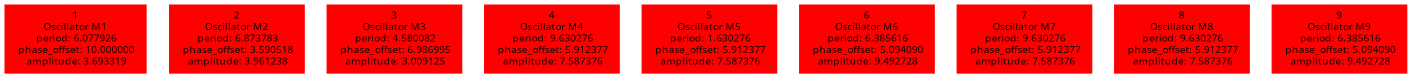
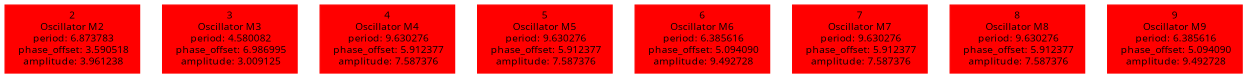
node "5": text "period: 1.630276" -> "period: 9.630276"
node "1": removed
